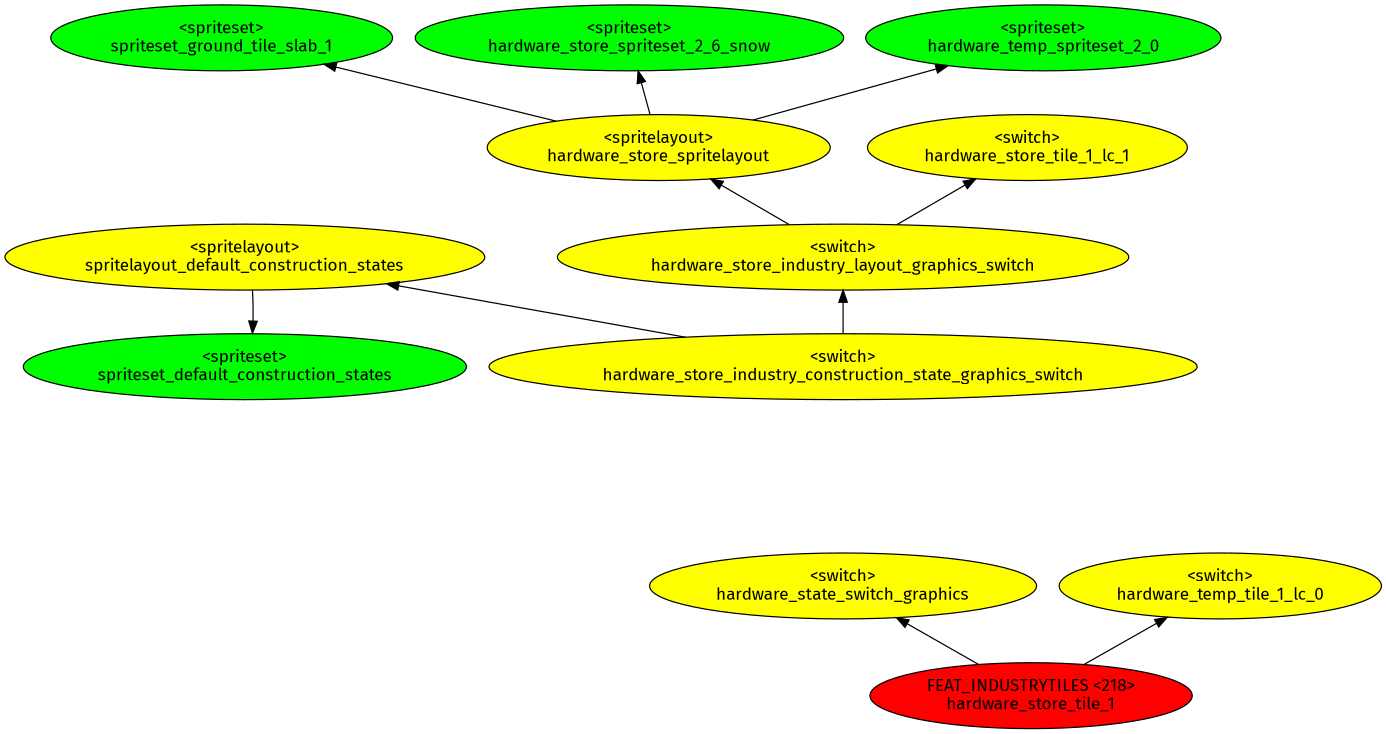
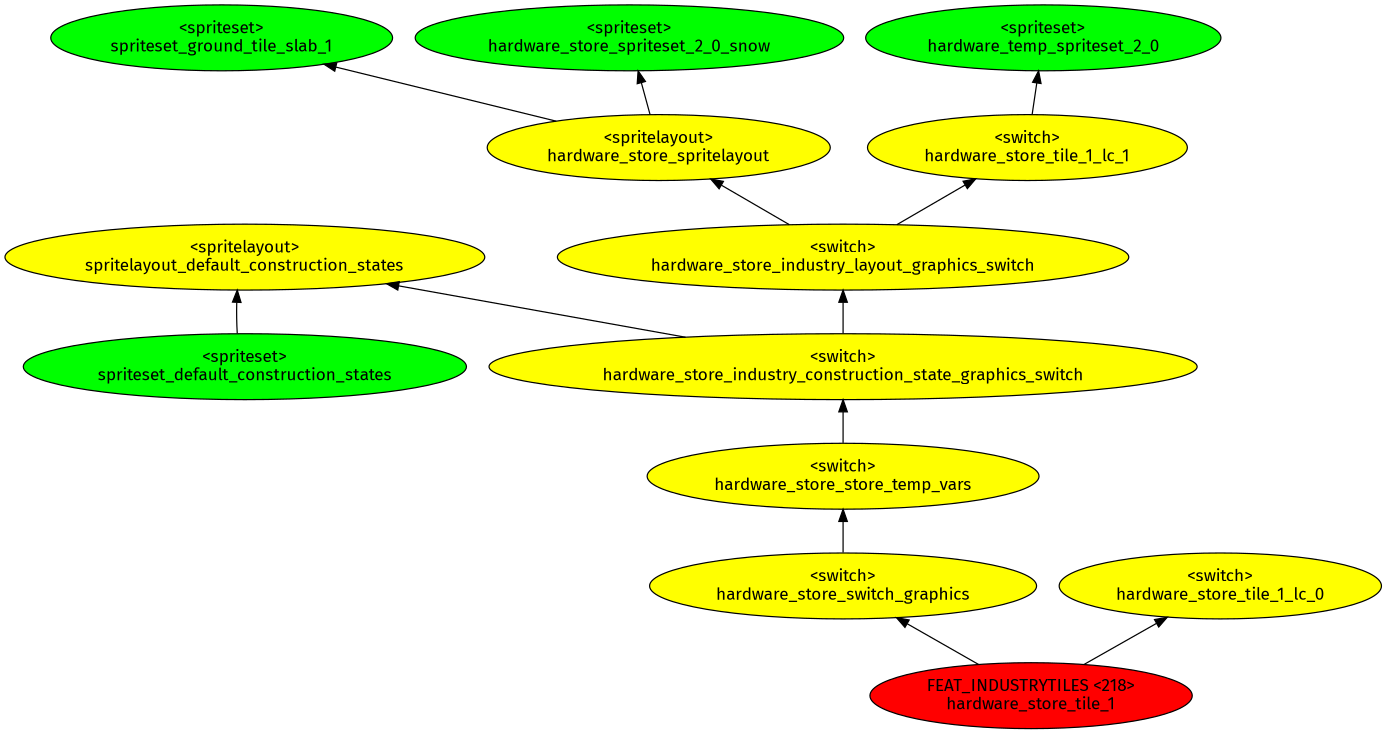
node "<spriteset> hardware_store_spriteset_2_6_snow": label "<spriteset> hardware_store_spriteset_2_6_snow" -> "<spriteset> hardware_store_spriteset_2_0_snow"
edge "<spritelayout> hardware_store_spritelayout" -> "<spriteset> hardware_temp_spriteset_2_0": now "<switch> hardware_store_tile_1_lc_1" -> "<spriteset> hardware_temp_spriteset_2_0"
edge "<spritelayout> spritelayout_default_construction_states" -> "<spriteset> spriteset_default_construction_states": reversed
node "<switch> hardware_store_store_temp_vars": added
node "<switch> hardware_state_switch_graphics": label "<switch> hardware_state_switch_graphics" -> "<switch> hardware_store_switch_graphics"
node "<switch> hardware_temp_tile_1_lc_0": label "<switch> hardware_temp_tile_1_lc_0" -> "<switch> hardware_store_tile_1_lc_0"
